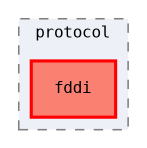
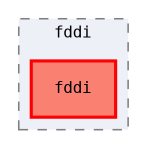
cluster "protocol": label "protocol" -> "fddi"
